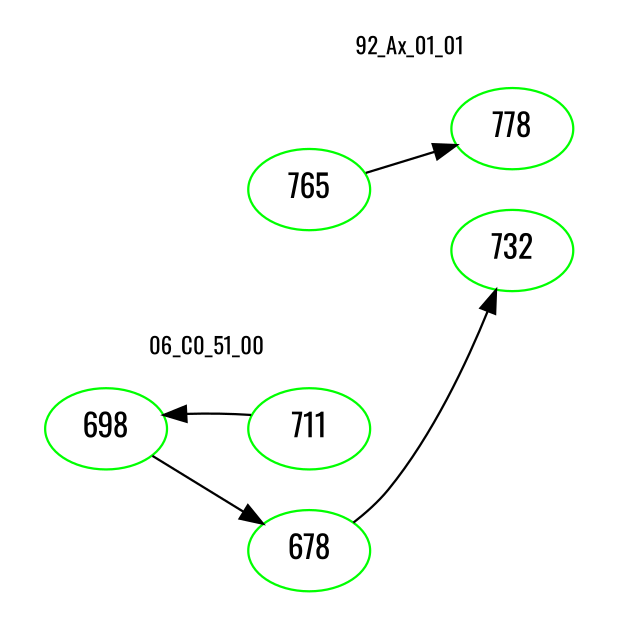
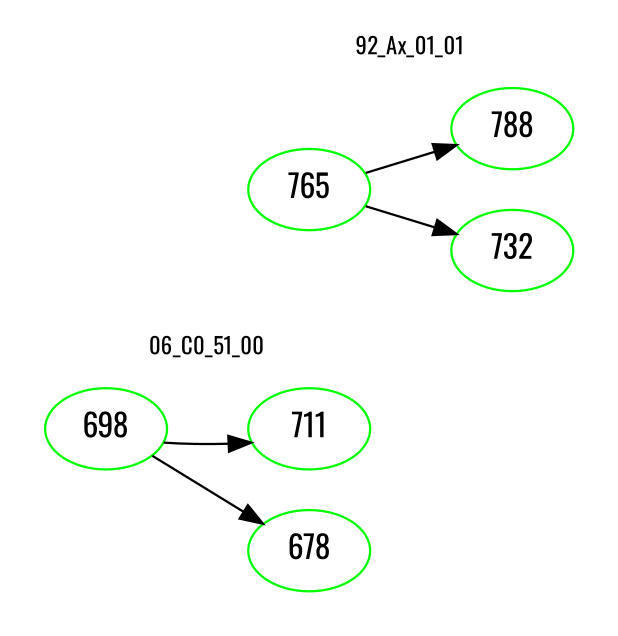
node "778": label "778" -> "788"
edge "711" -> "698": reversed
edge "678" -> "732": now "765" -> "732"
